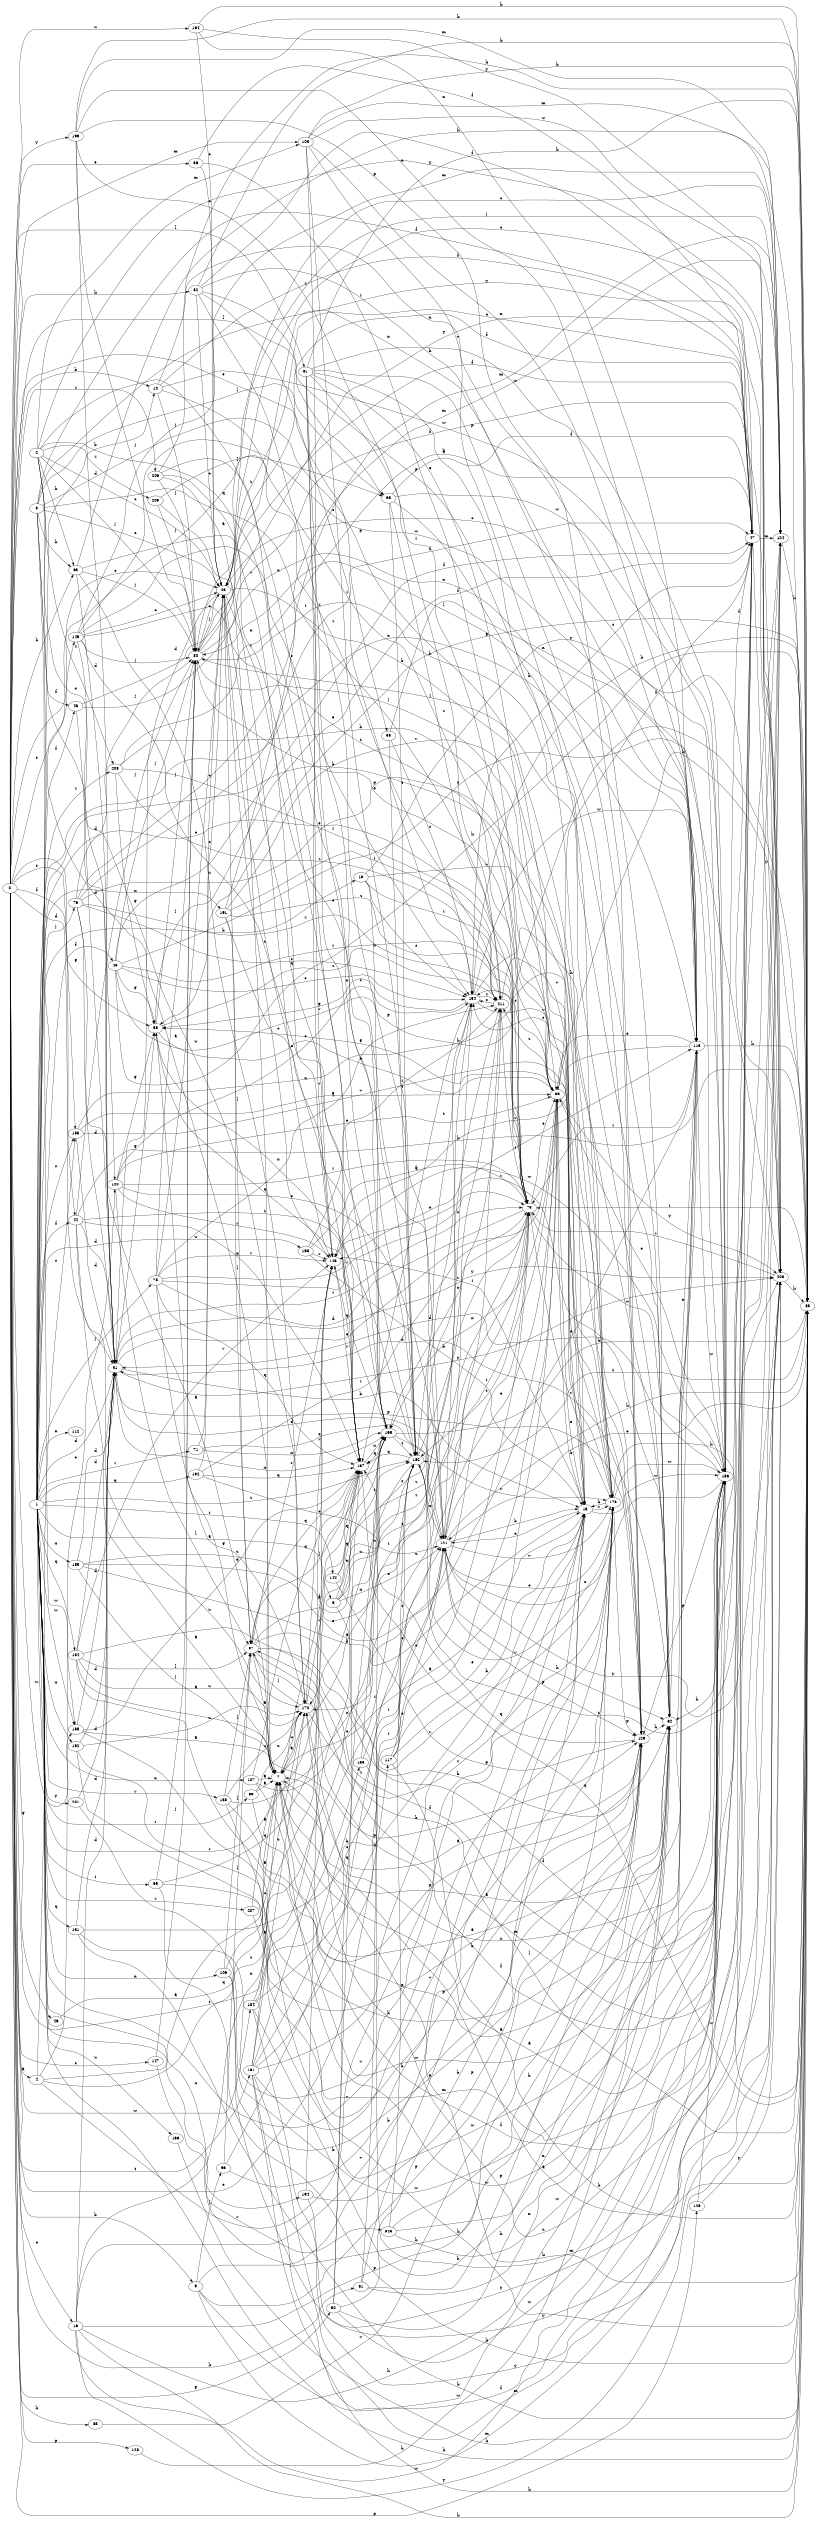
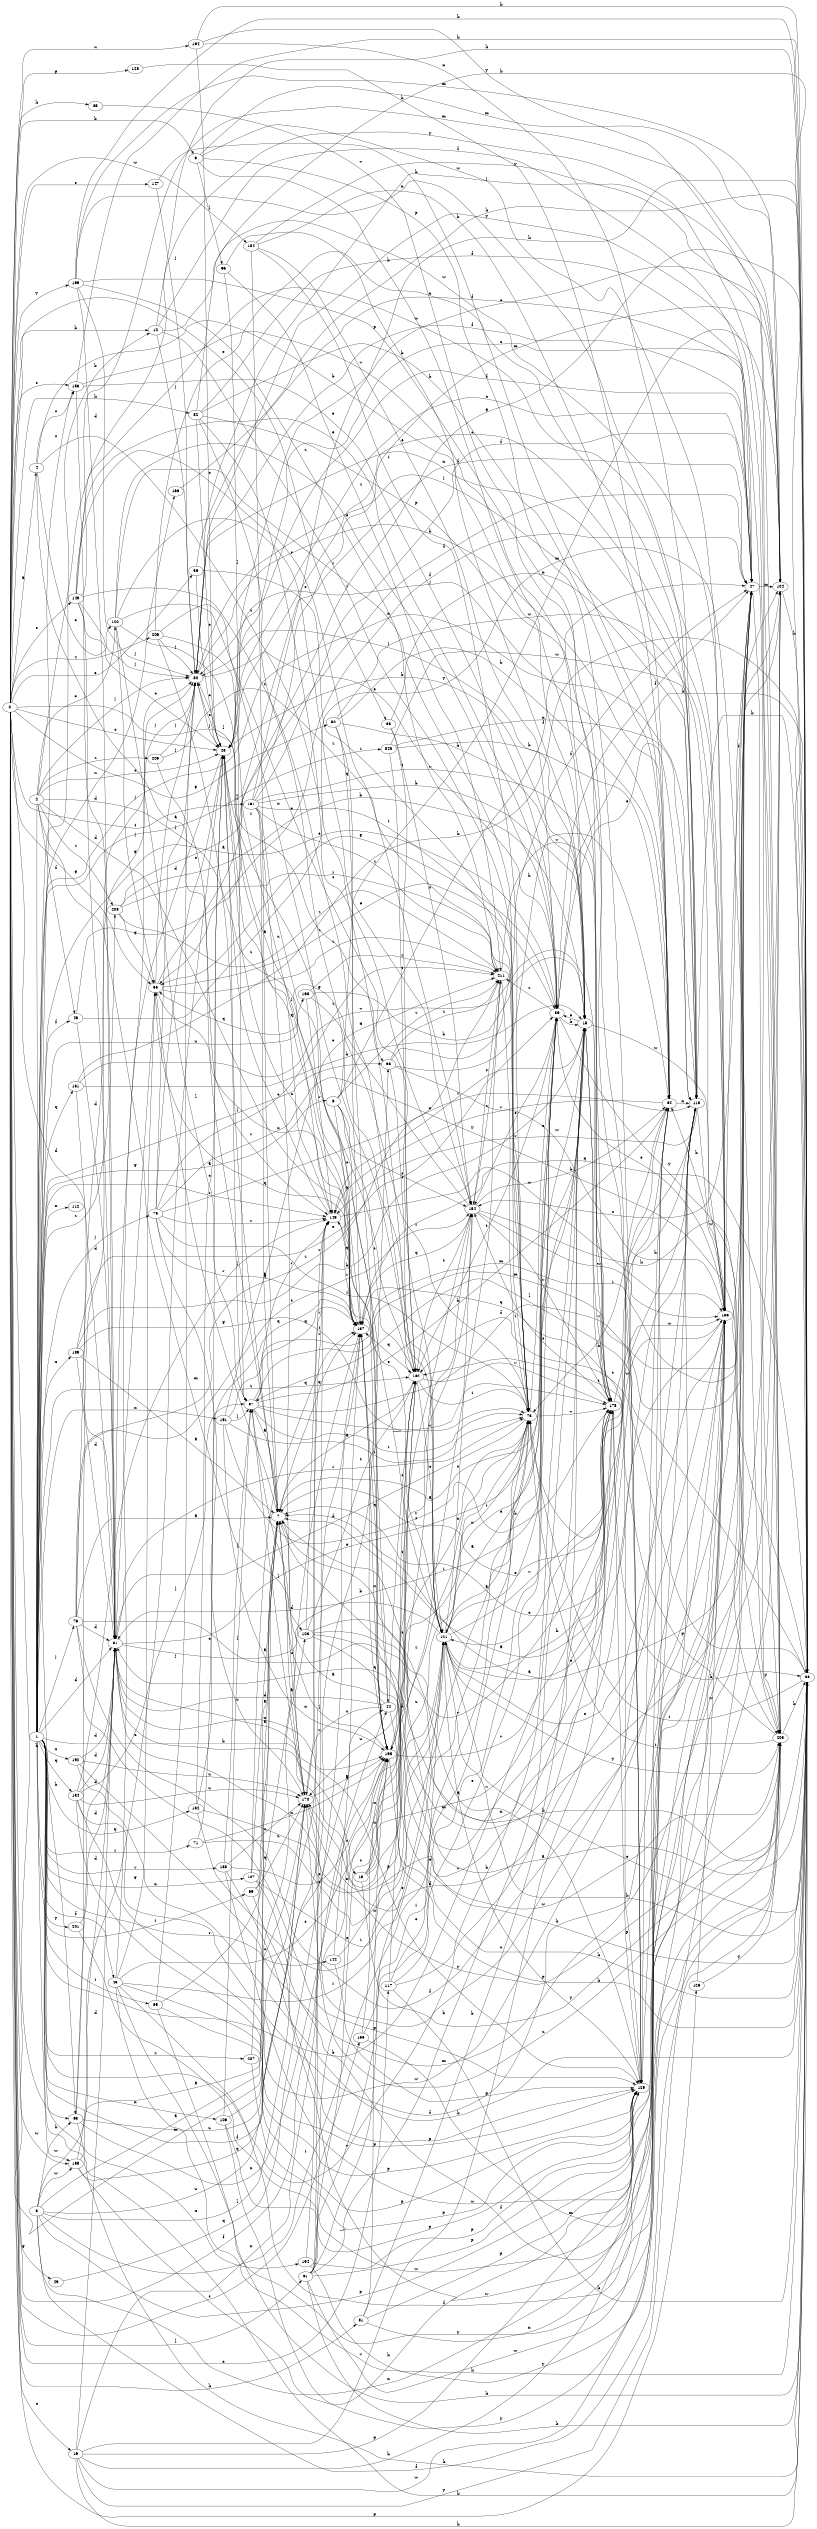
edge "103" -> "104": now "6" -> "104"
edge "44" -> "137": reversed
